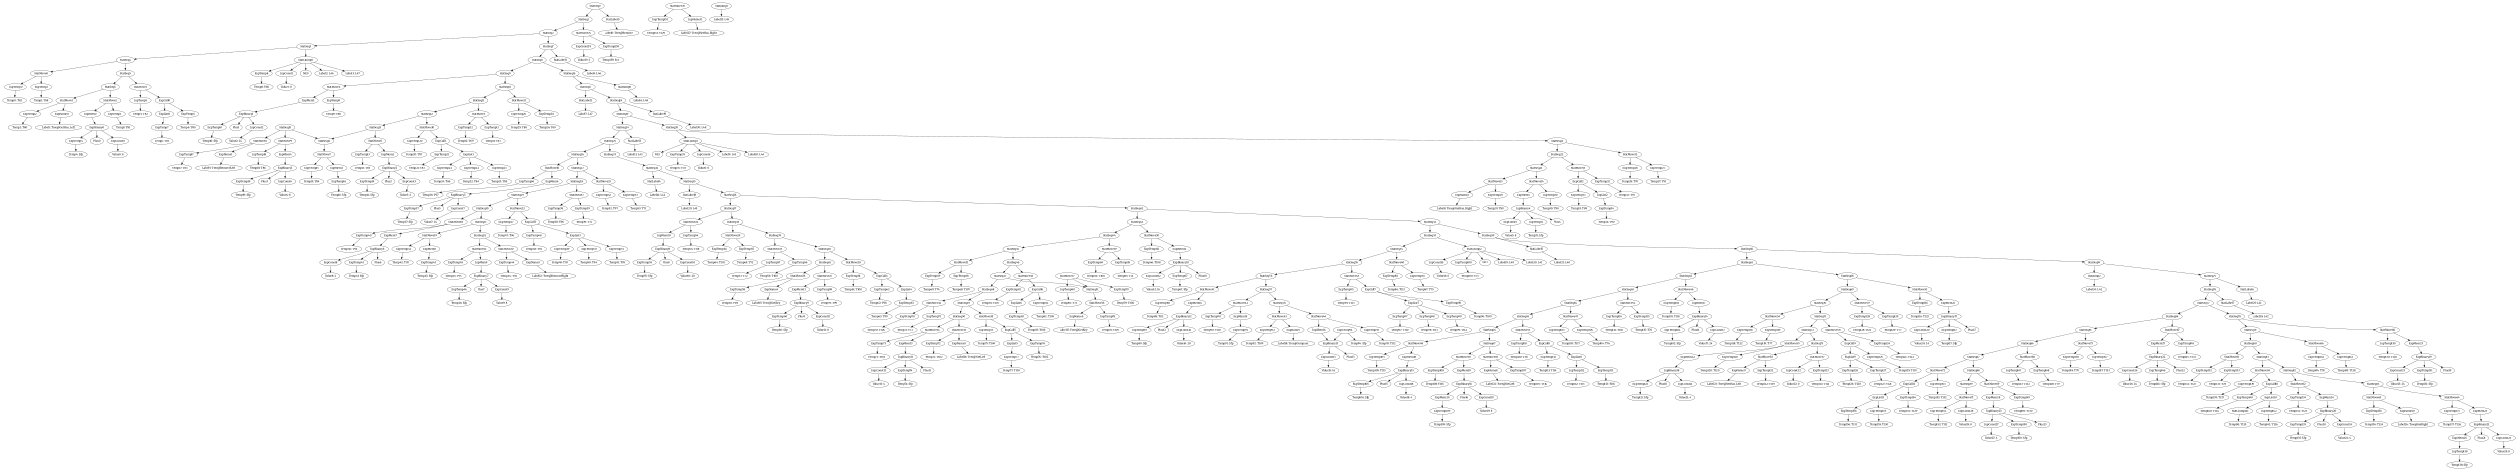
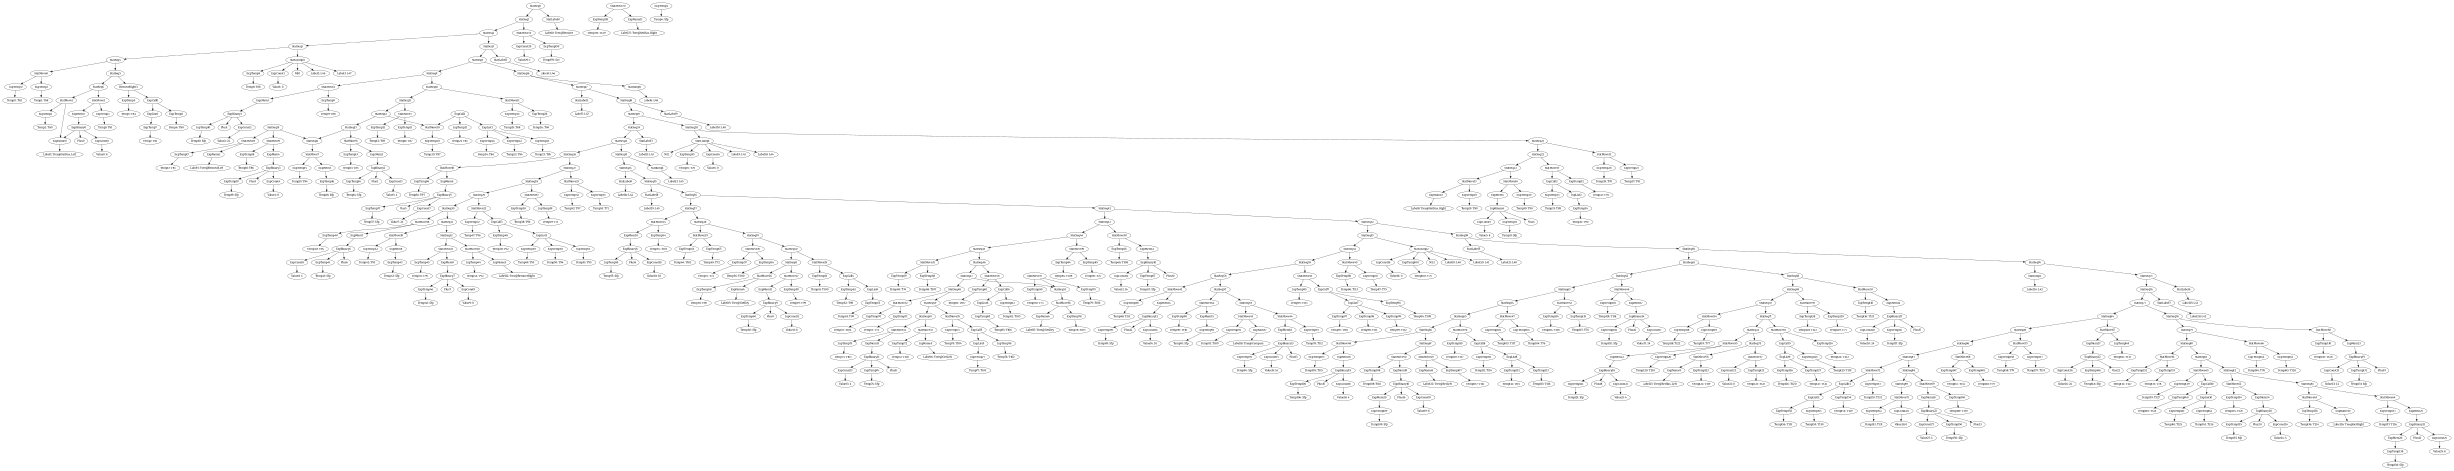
node "StatMove3": label "StatMove3" -> "RemoveRight3"
edge "ExpBinary0" -> "ExpTemp4": now "ExpBinary0" -> "ExpName0"
edge "StatMove10" -> "ExpCall1": reversed
edge "StatSeq33" -> "StatJump1": added
edge "ExpTemp94" -> "ExpBinary13": reversed
node "StatCJump141": label "StatCJump141" -> "ExpTemp141"
